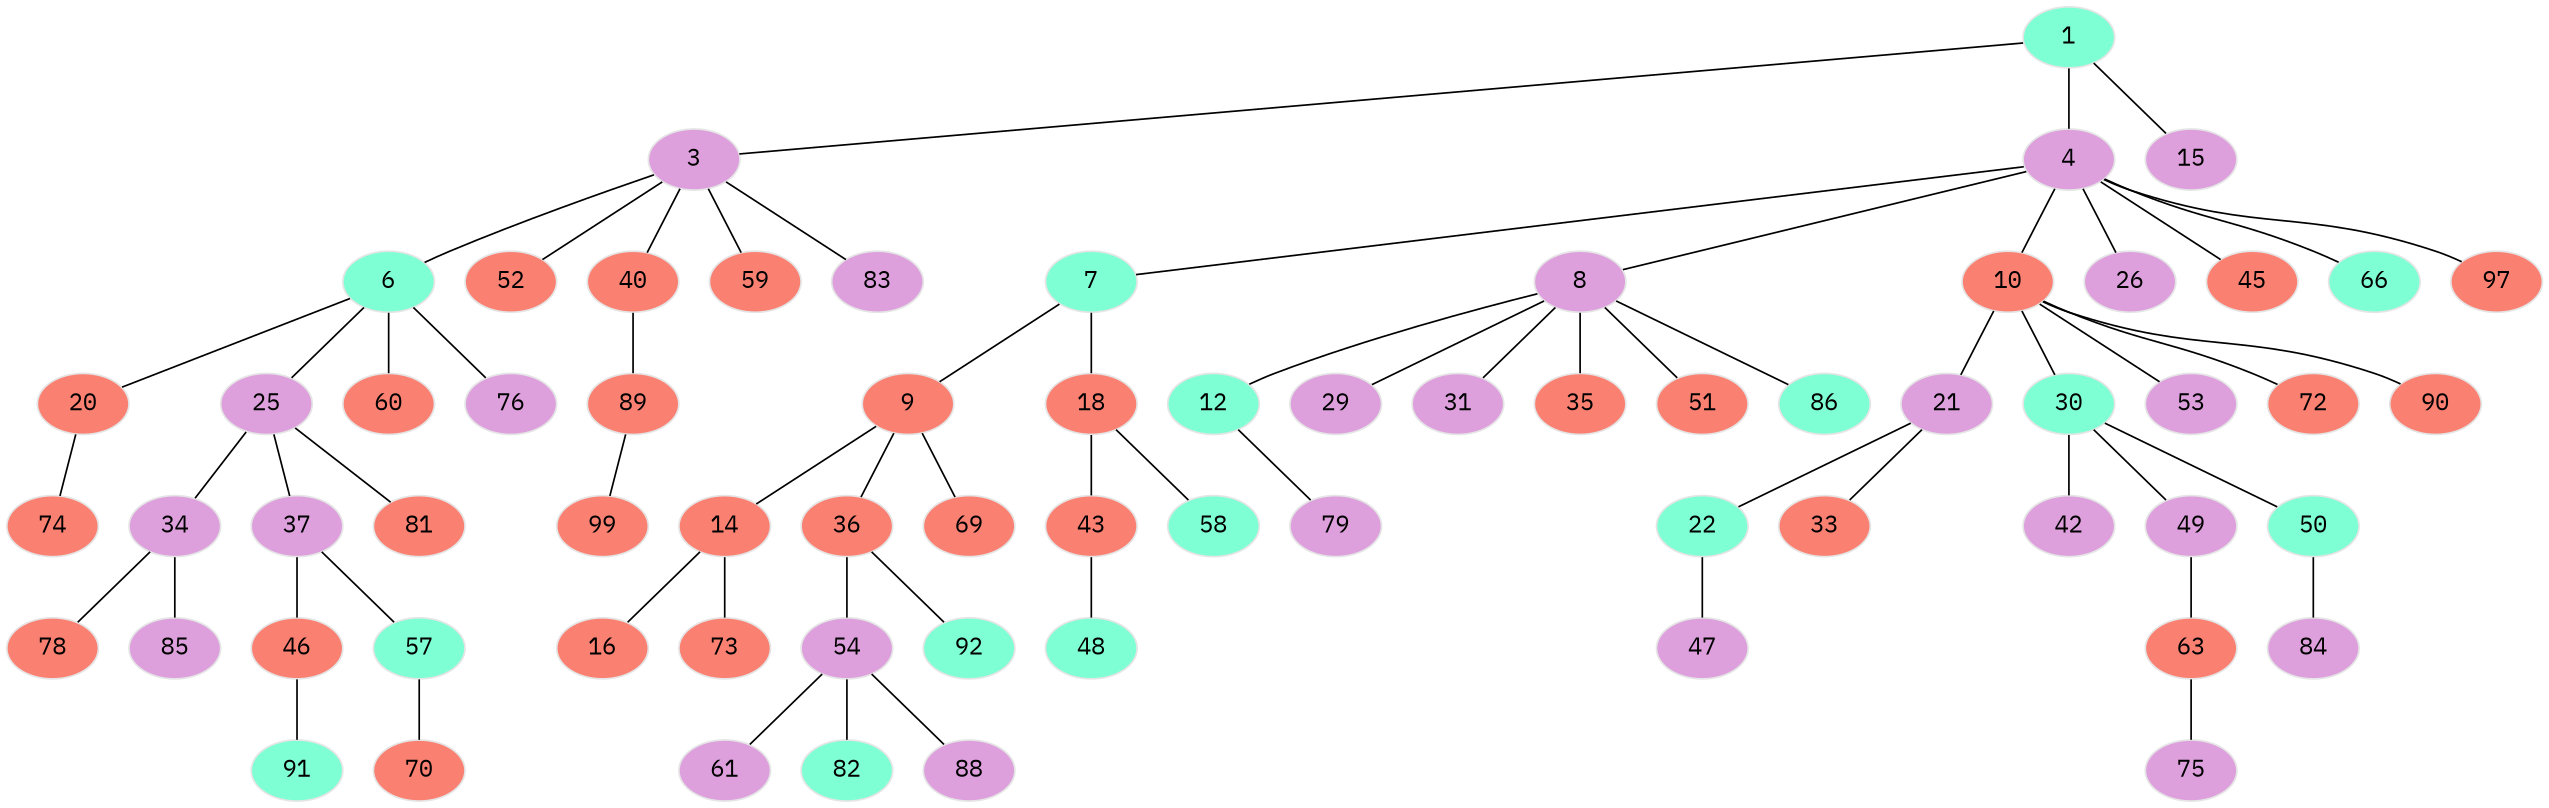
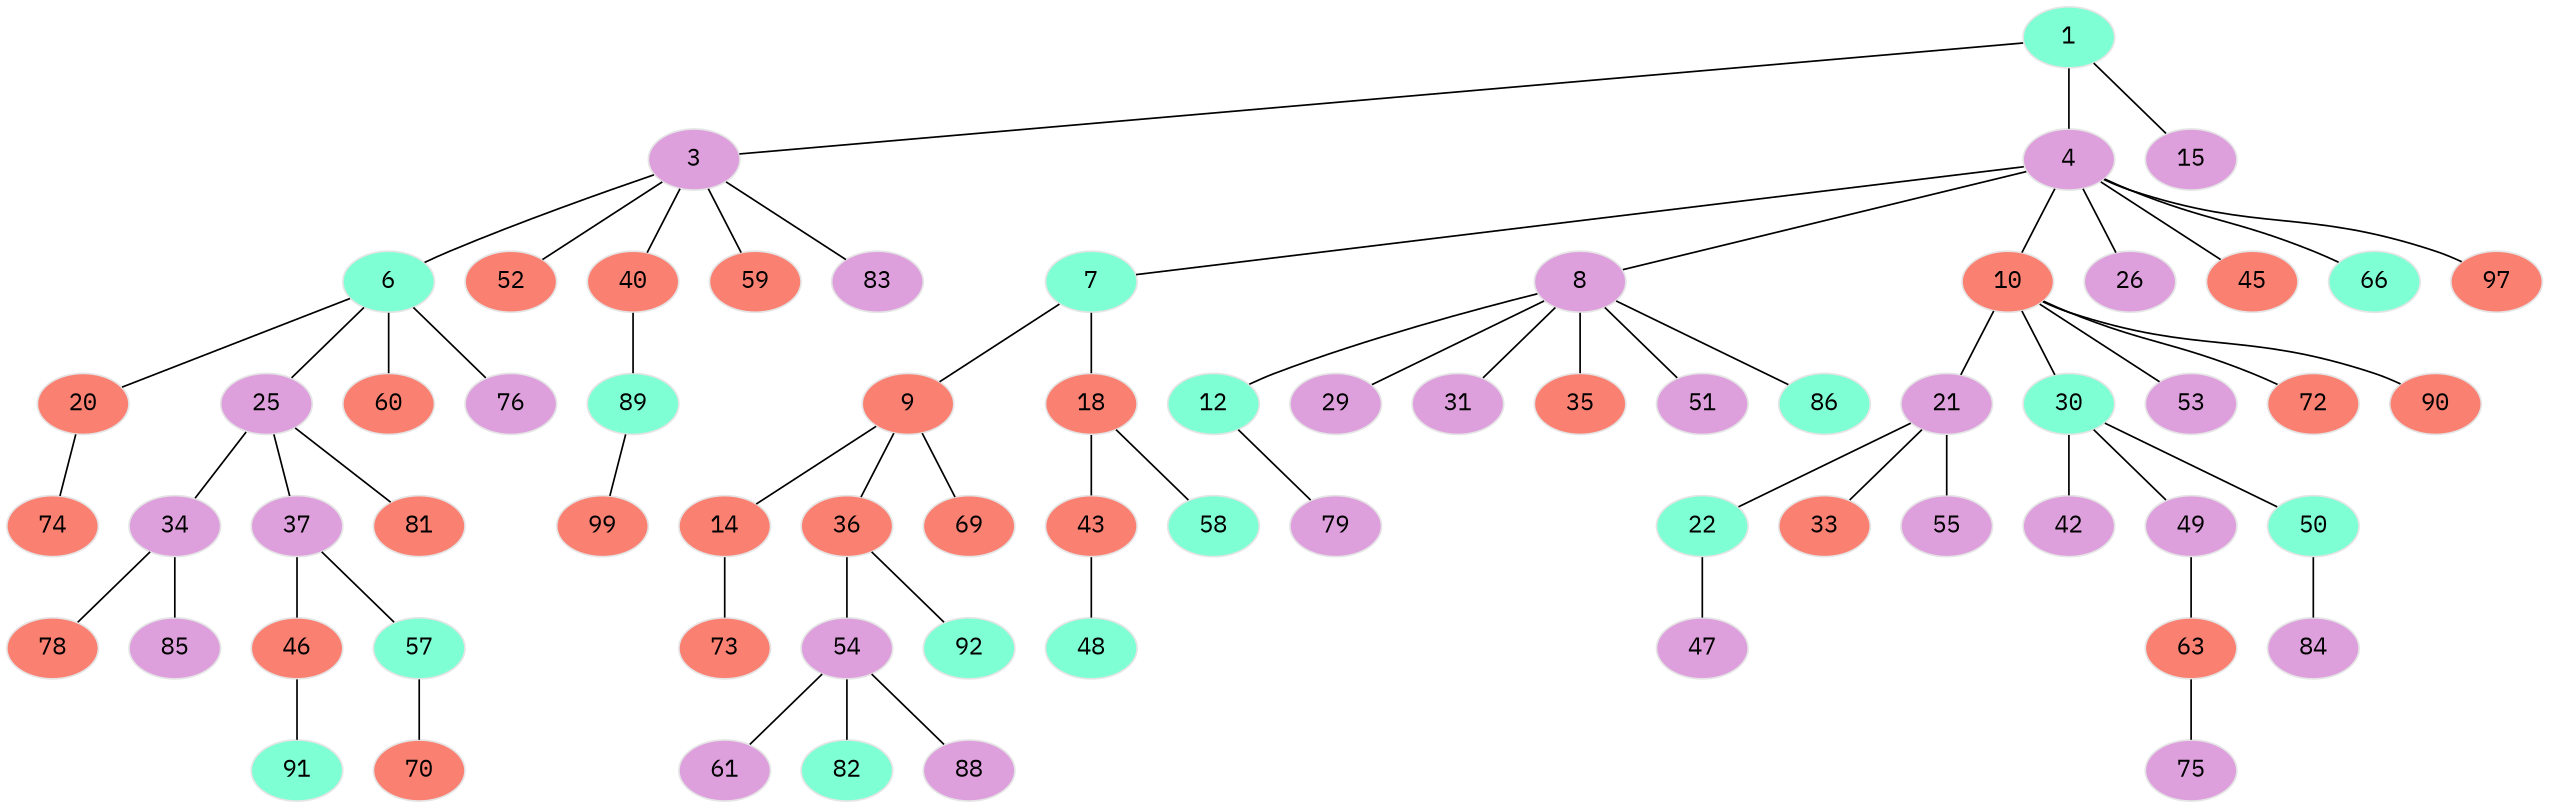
node "89": fillcolor salmon -> aquamarine
node "51": fillcolor salmon -> plum
node "55": added
node "16": removed
